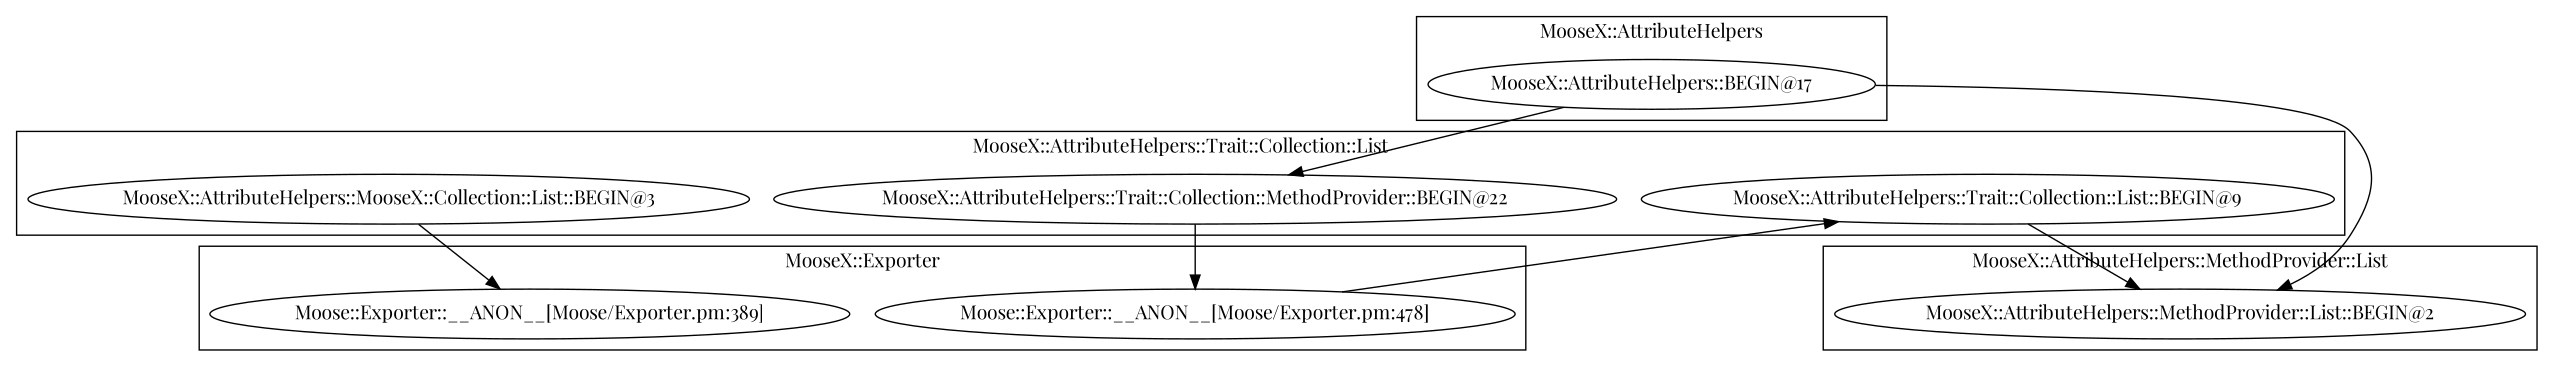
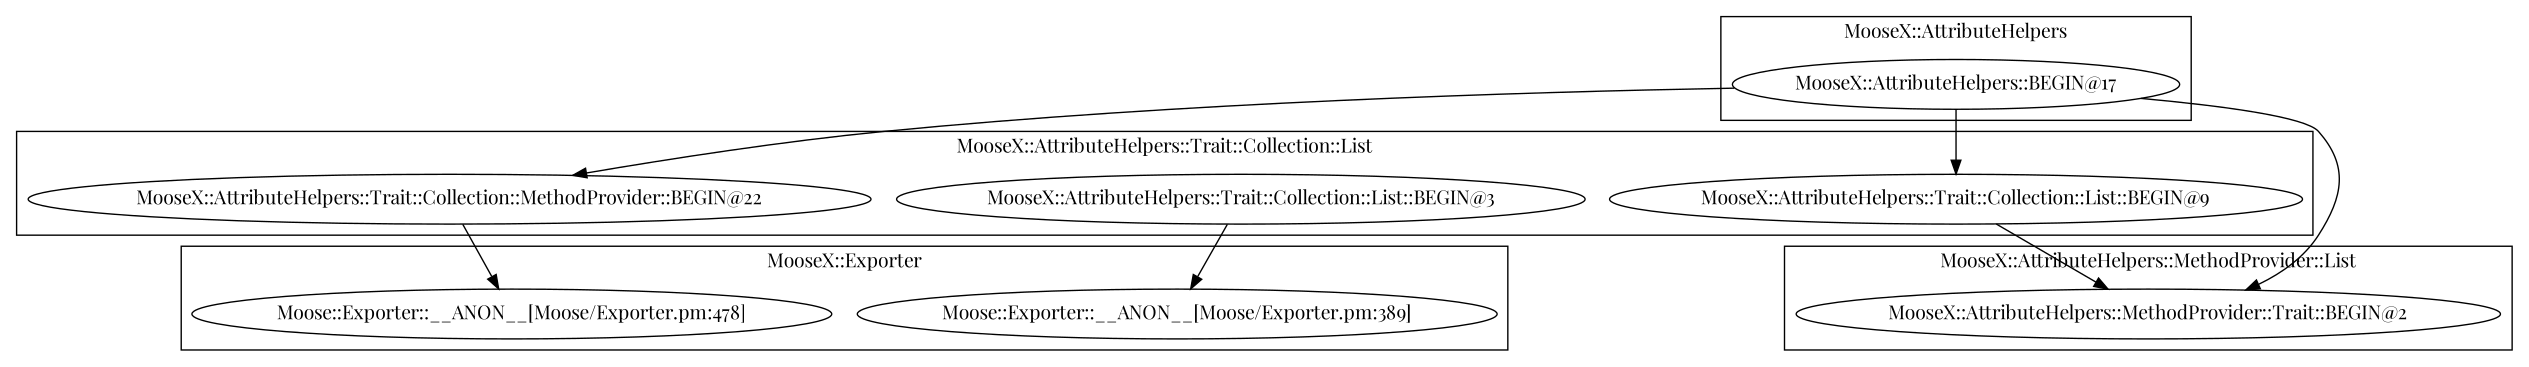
node "MooseX::AttributeHelpers::MooseX::Collection::List::BEGIN@3": label "MooseX::AttributeHelpers::MooseX::Collection::List::BEGIN@3" -> "MooseX::AttributeHelpers::Trait::Collection::List::BEGIN@3"
edge "Moose::Exporter::__ANON__[Moose/Exporter.pm:478]" -> "MooseX::AttributeHelpers::Trait::Collection::List::BEGIN@9": now "MooseX::AttributeHelpers::BEGIN@17" -> "MooseX::AttributeHelpers::Trait::Collection::List::BEGIN@9"
node "MooseX::AttributeHelpers::MethodProvider::List::BEGIN@2": label "MooseX::AttributeHelpers::MethodProvider::List::BEGIN@2" -> "MooseX::AttributeHelpers::MethodProvider::Trait::BEGIN@2"
